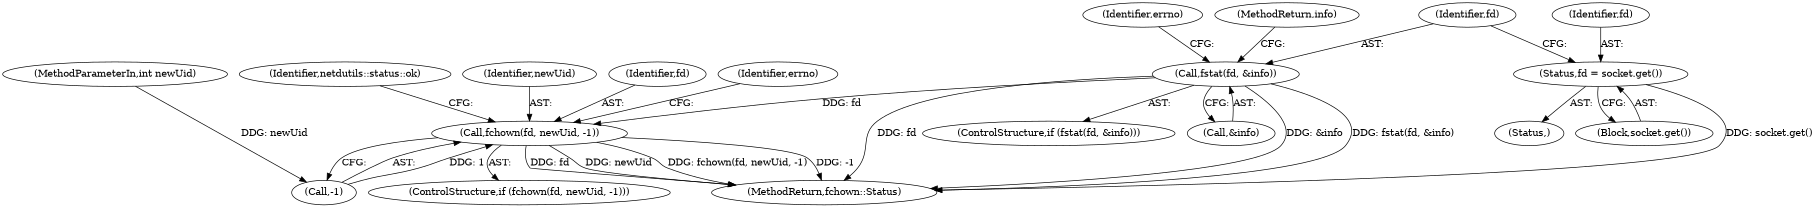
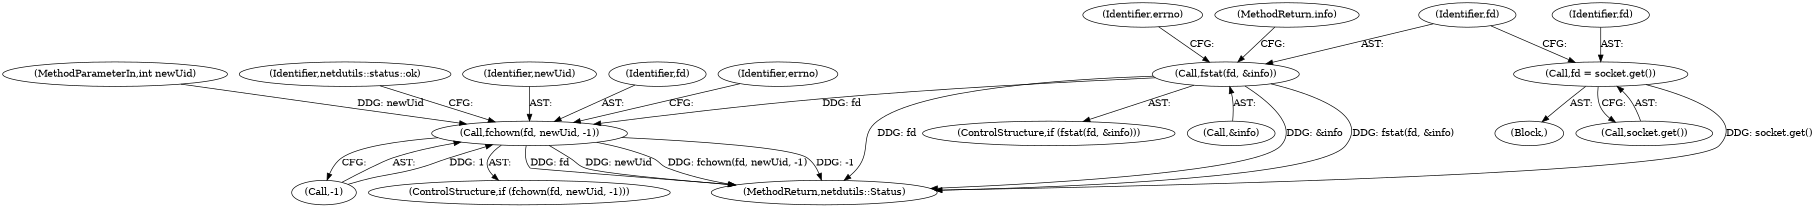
node "(Status,fd = socket.get())": label "(Status,fd = socket.get())" -> "(Call,fd = socket.get())"
edge "(Call,fstat(fd, &info))" -> "(Call,&info)": removed, label "CFG:"
edge "(MethodParameterIn,int newUid)" -> "(Call,-1)": now "(MethodParameterIn,int newUid)" -> "(Call,fchown(fd, newUid, -1))"
node "(Status,)": label "(Status,)" -> "(Block,)"
node "(Block,socket.get())": label "(Block,socket.get())" -> "(Call,socket.get())"
node "(MethodReturn,fchown::Status)": label "(MethodReturn,fchown::Status)" -> "(MethodReturn,netdutils::Status)"
